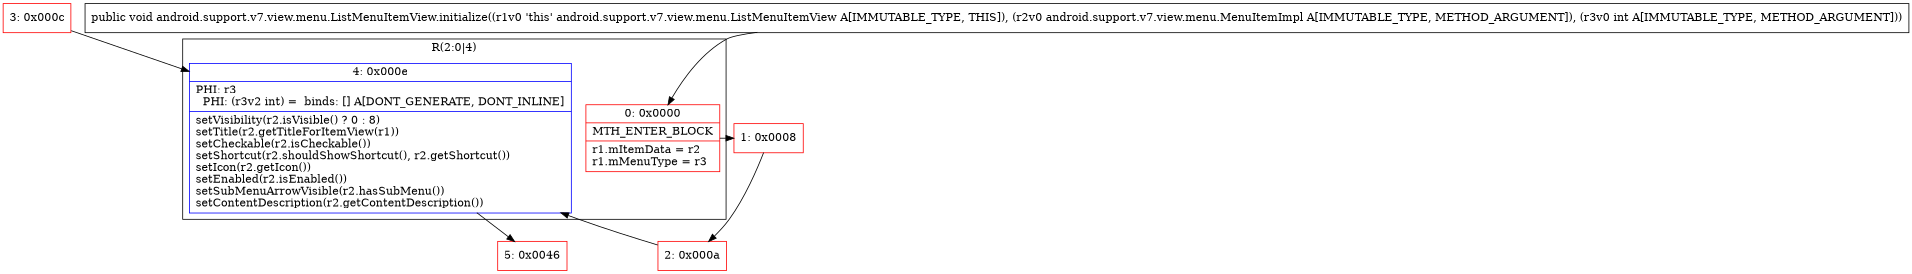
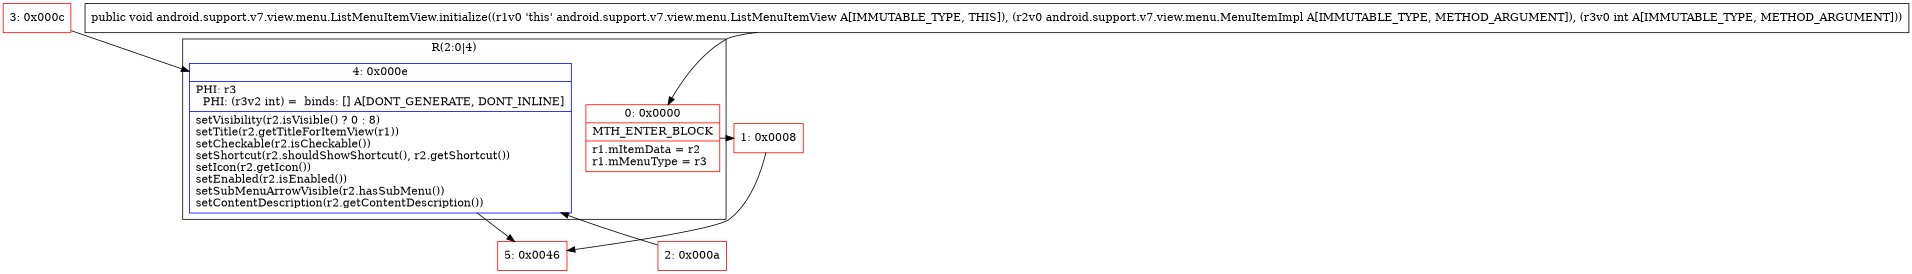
edge "1: 0x0008" -> "2: 0x000a": now "1: 0x0008" -> "5: 0x0046"
